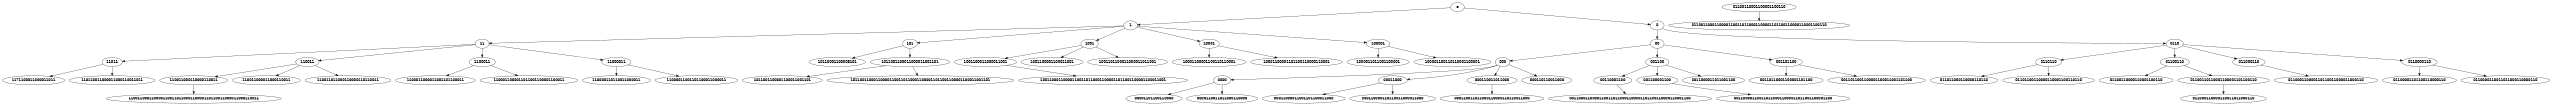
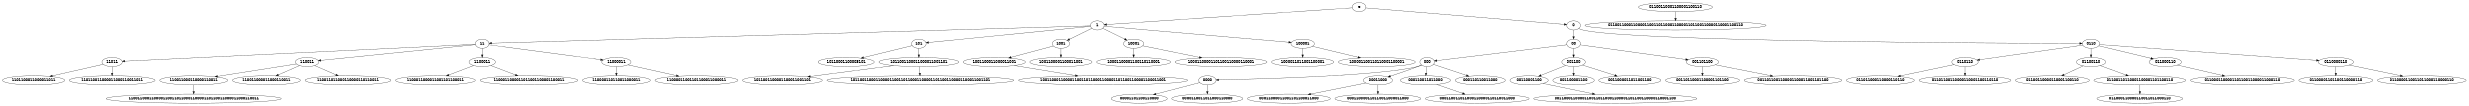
node "1001101100011000011011001": removed
node "1171100011000011011": label "1171100011000011011" -> "1101100011000011011"
node "0011000011001101100011000011011001100001100": removed
